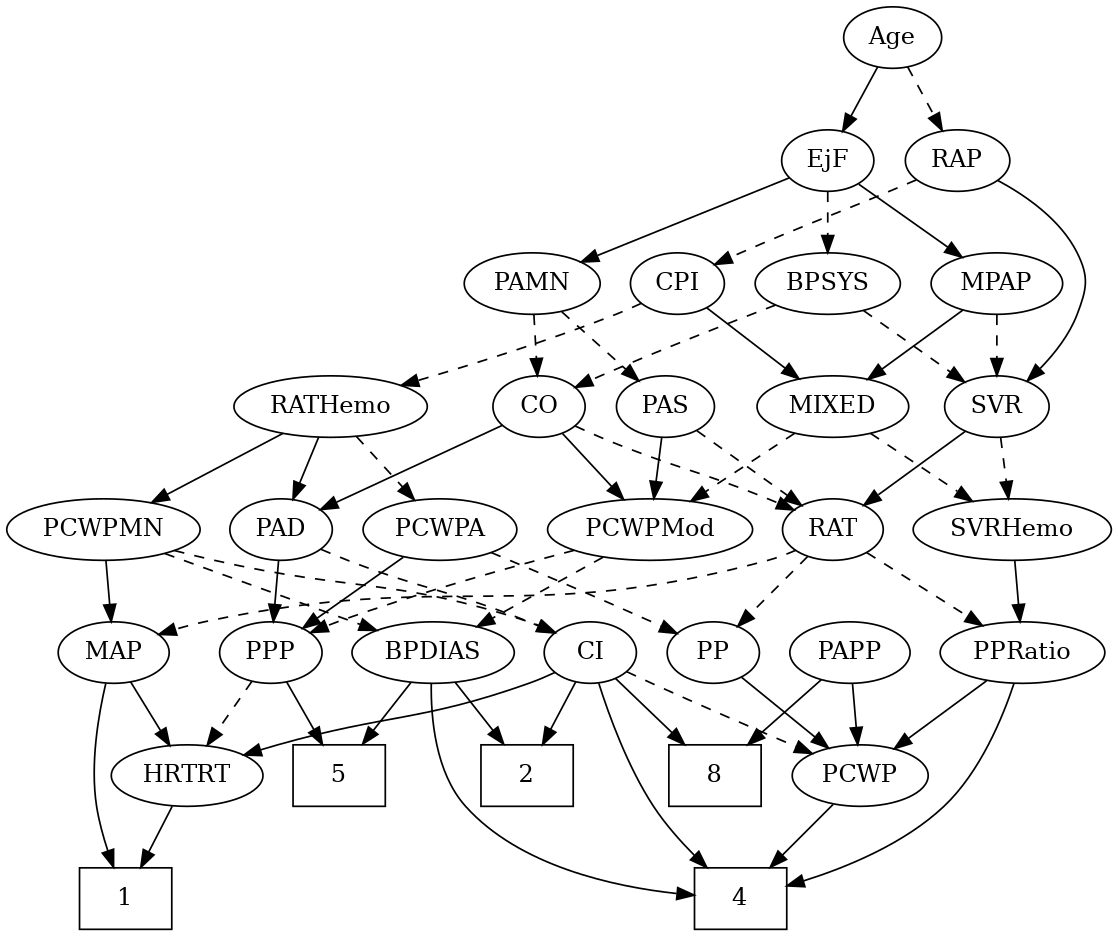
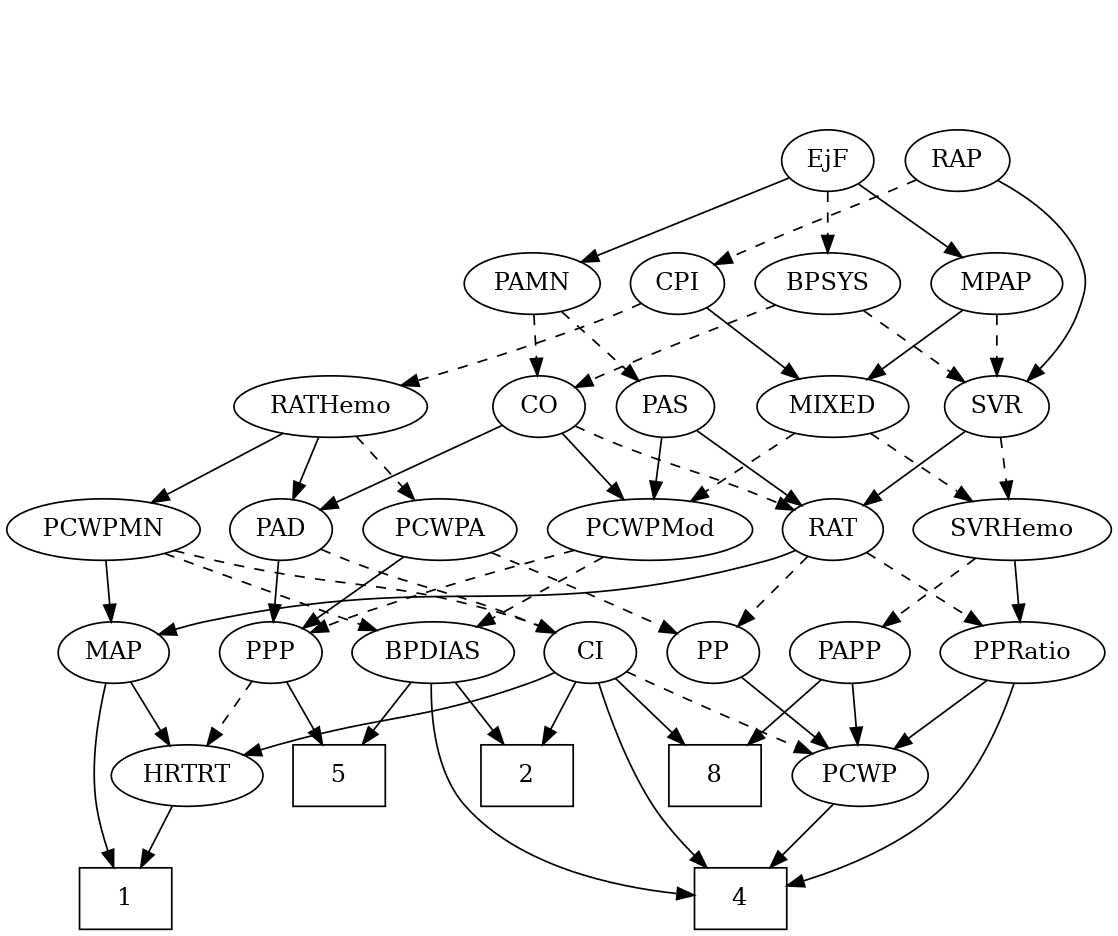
node "Age": removed
edge "PAS" -> "RAT": style dashed -> solid
edge "SVRHemo" -> "PAPP": added
edge "RAT" -> "MAP": style dashed -> solid
